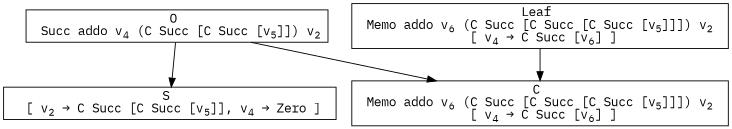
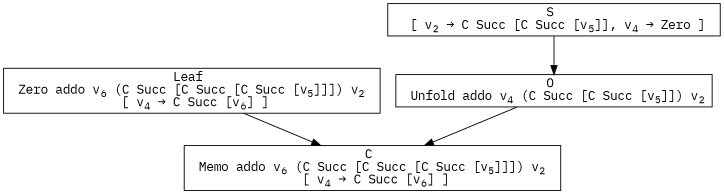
node "Leaf": text "Memo addo v" -> "Zero addo v"
node "O": text "Succ addo v" -> "Unfold addo v"
edge "O" -> "S": reversed
